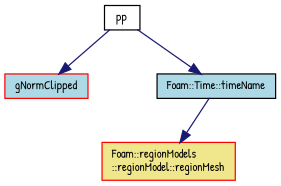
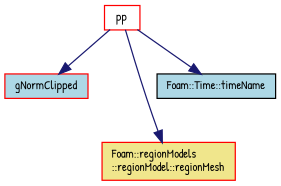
node "pp": color black -> red
edge "Foam::Time::timeName" -> "Foam::regionModels ::regionModel::regionMesh": now "pp" -> "Foam::regionModels ::regionModel::regionMesh"
